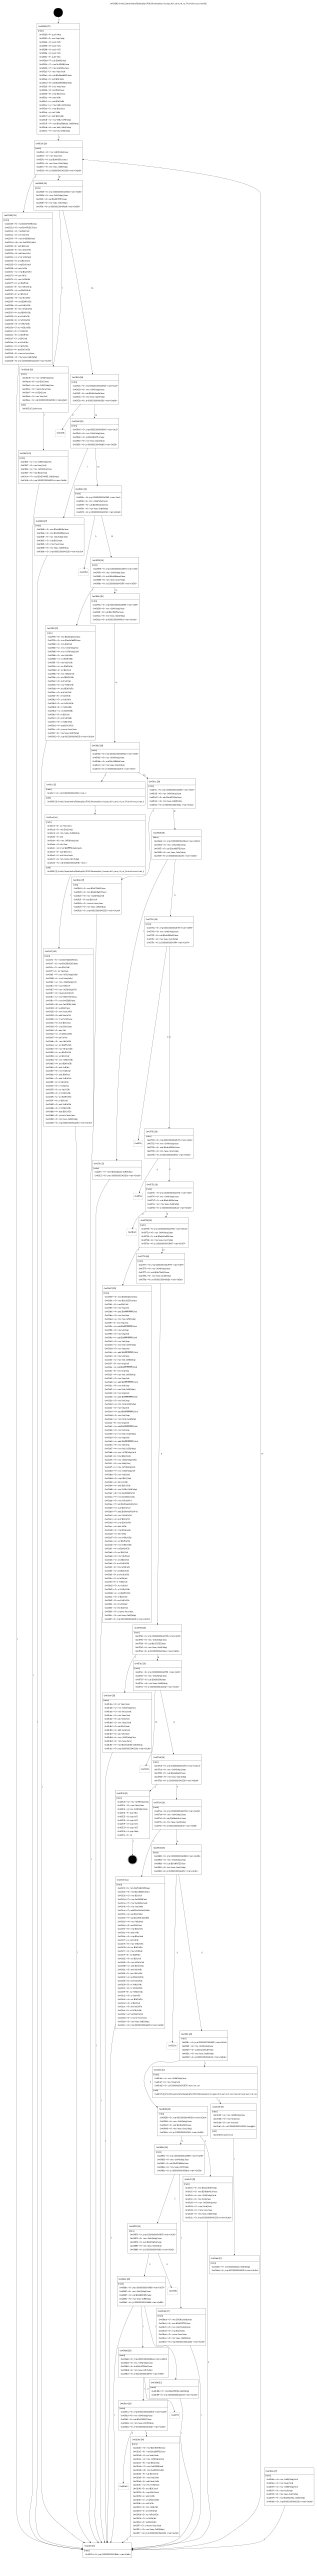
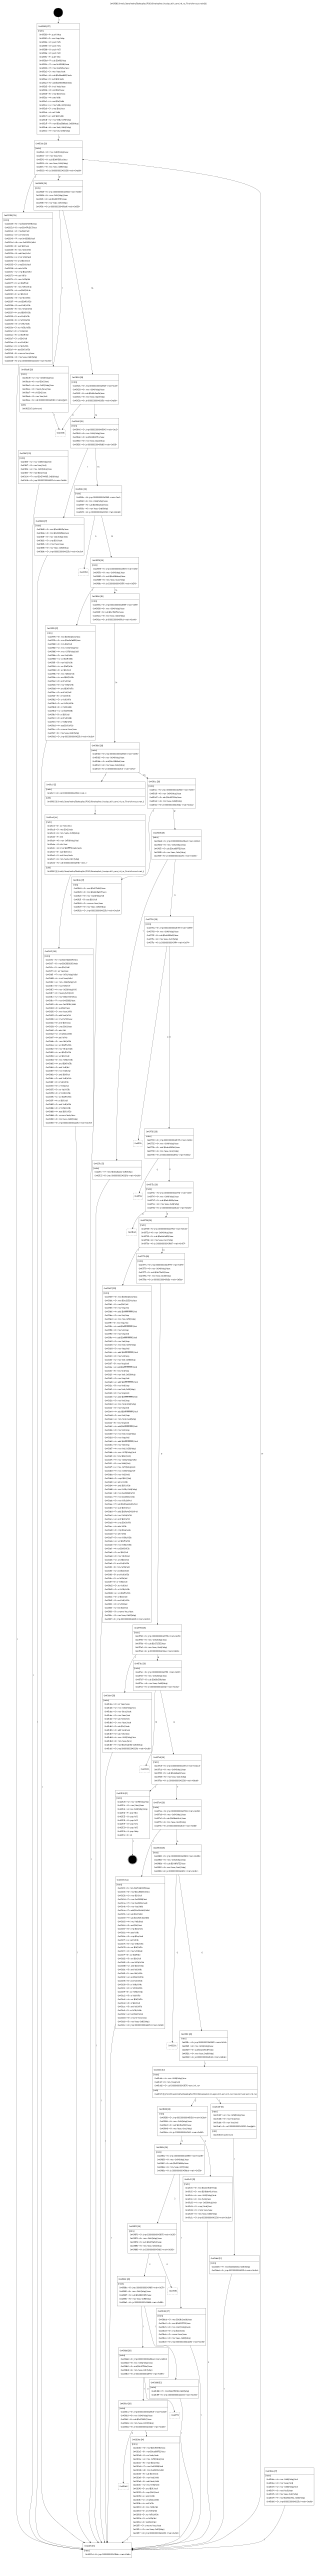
edge "0x401bd6 [29]" -> "0x401bf3 [29]": now "0x401bd6 [29]" -> "0x40201b"
edge "0x40181c [28]" -> "0x401838 [28]": now "0x401dcb [12]" -> "0x401838 [28]"
edge "0x40188c [28]" -> "0x40221d [5]": now "0x401de6 [12]" -> "0x40221d [5]"
